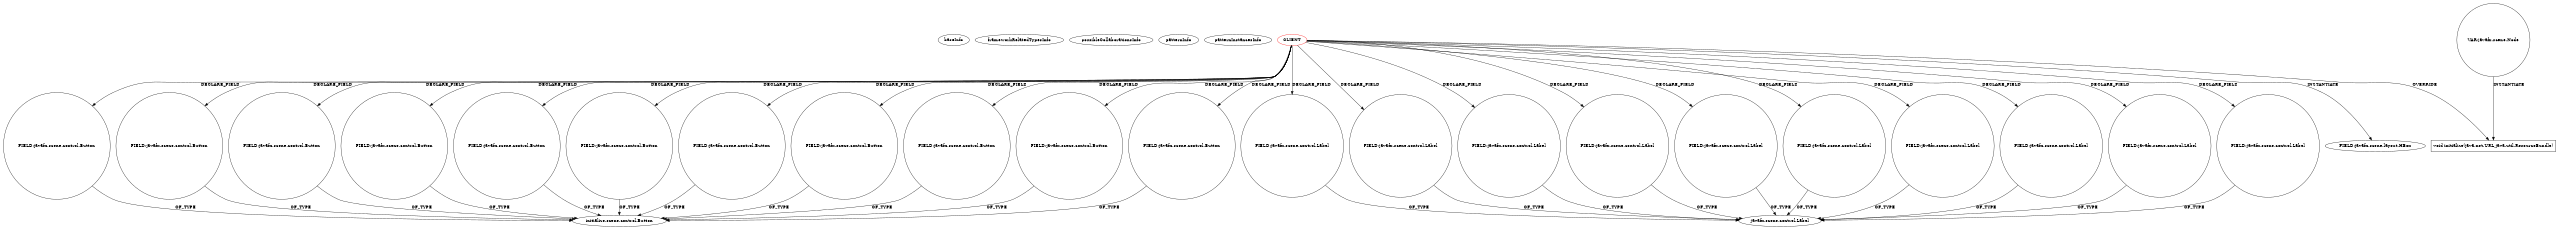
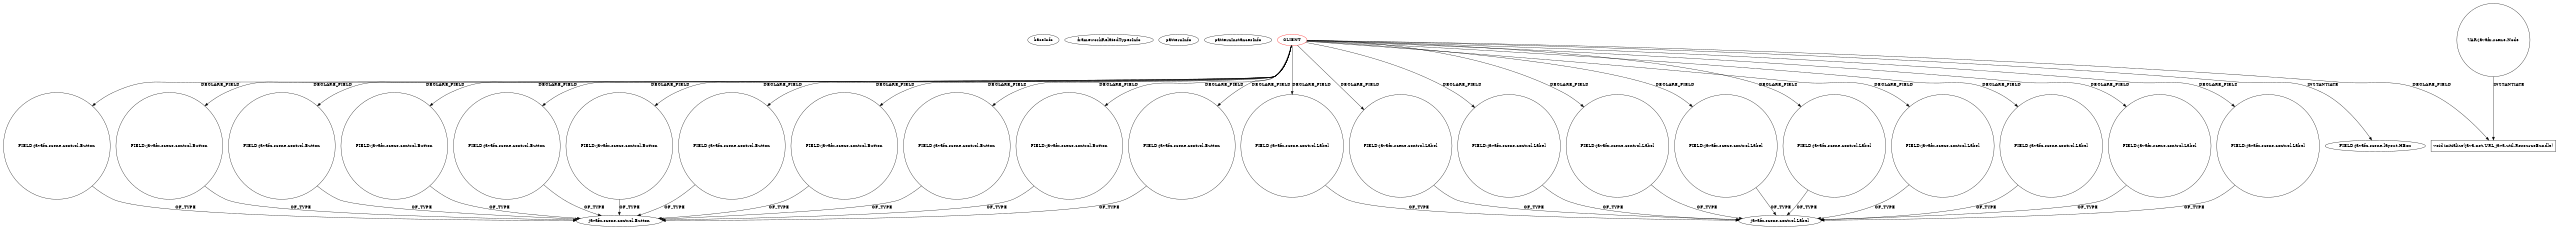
node "possibleCollaborationsInfo": removed
edge "CLIENT" -> "void initialize(java.net.URL,java.util.ResourceBundle)": label "OVERRIDE" -> "DECLARE_FIELD"
node "initialize.scene.control.Button": label "initialize.scene.control.Button" -> "javafx.scene.control.Button"
